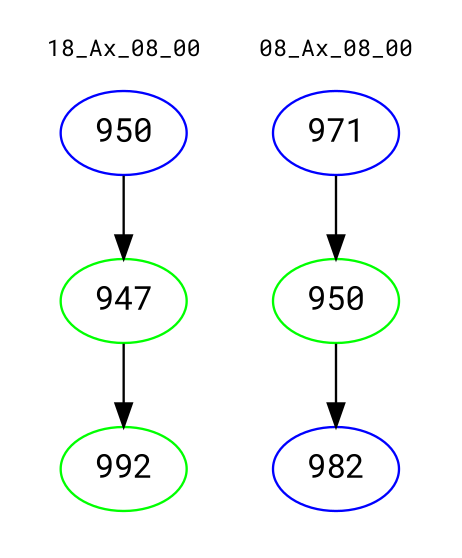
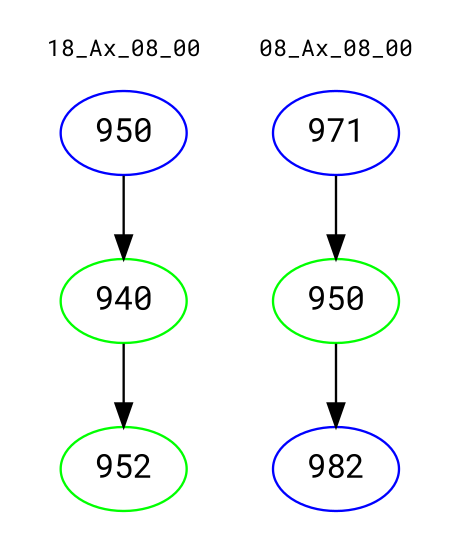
node "947": label "947" -> "940"
node "992": label "992" -> "952"
